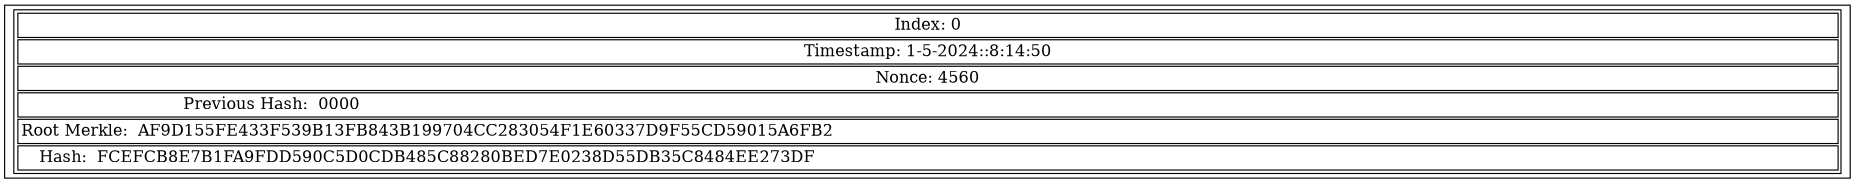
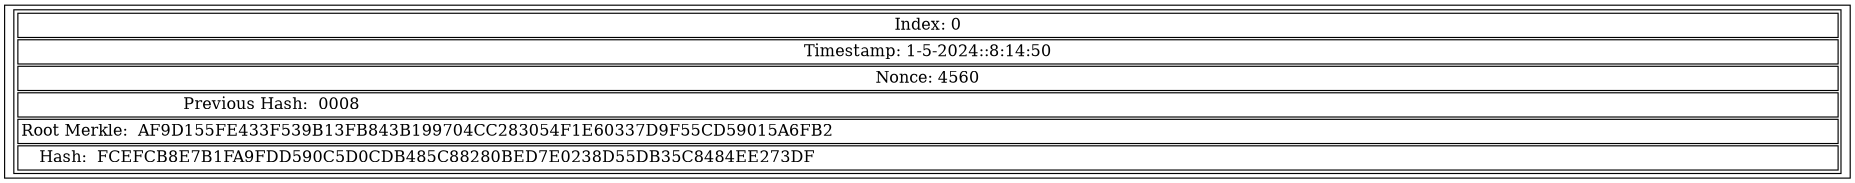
node "Index: 0": text "Previous Hash:  0000" -> "Previous Hash:  0008"
